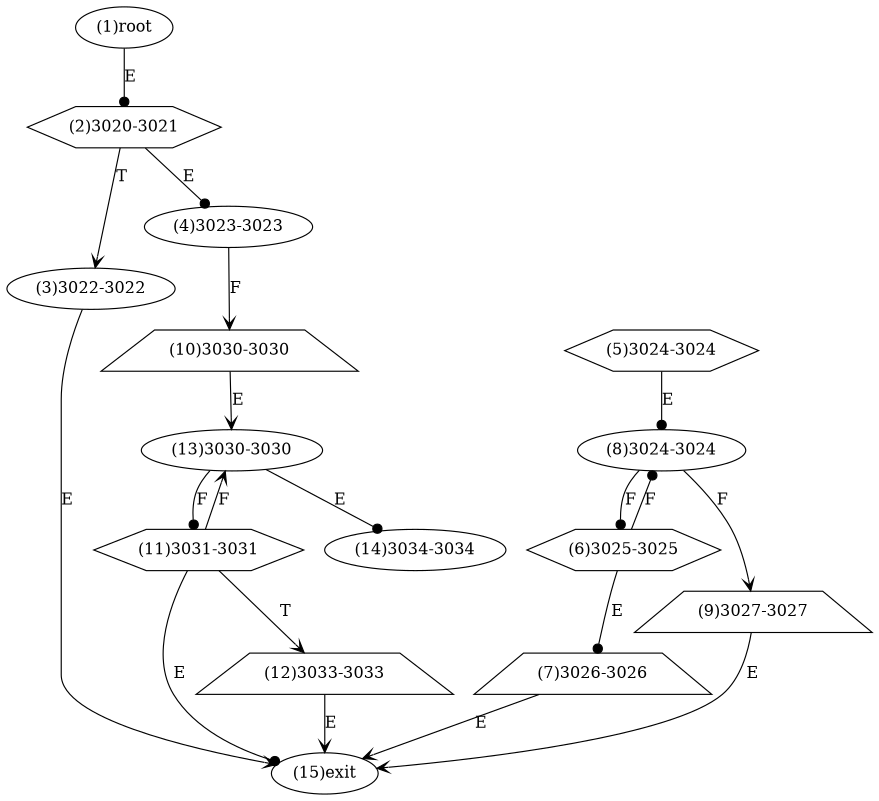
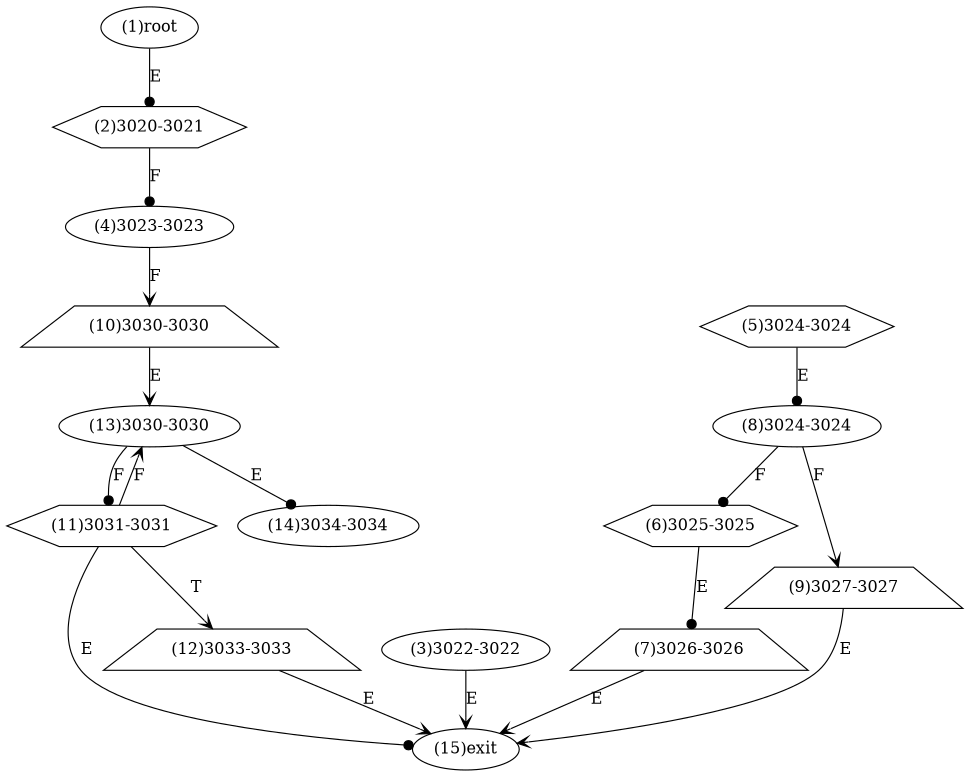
edge "(2)3020-3021" -> "(4)3023-3023": label "E" -> "F"
edge "(2)3020-3021" -> "(3)3022-3022": removed, label "T"
edge "(6)3025-3025" -> "(8)3024-3024": removed, label "F"
